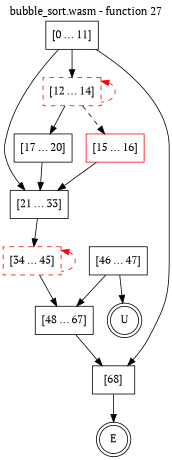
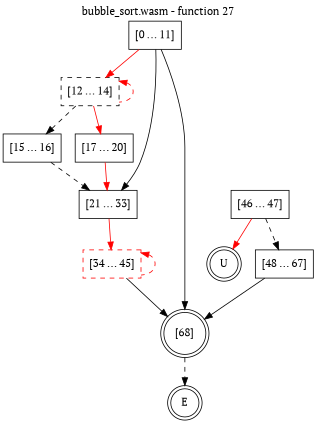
edge "[0 ... 11]" -> "[12 ... 14]": color black -> red
node "[12 ... 14]": color red -> black
edge "[12 ... 14]" -> "[17 ... 20]": color black -> red
node "[15 ... 16]": color red -> black
edge "[17 ... 20]" -> "[21 ... 33]": color black -> red
edge "[15 ... 16]" -> "[21 ... 33]": style solid -> dashed
edge "[21 ... 33]" -> "[34 ... 45]": color black -> red
edge "[46 ... 47]" -> "U": color black -> red
edge "[34 ... 45]" -> "[48 ... 67]": now "[34 ... 45]" -> "[68]"
edge "[46 ... 47]" -> "[48 ... 67]": style solid -> dashed
node "[68]": shape box -> doublecircle
edge "[68]" -> "E": style solid -> dashed
